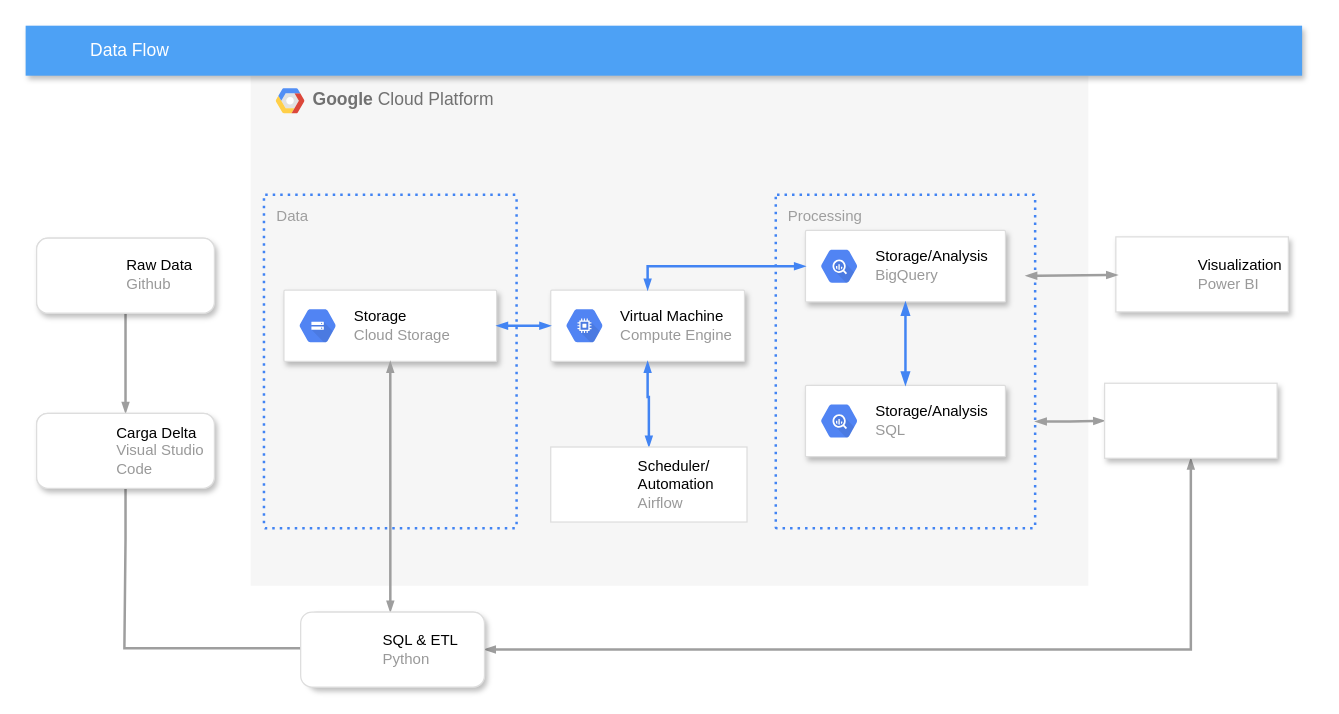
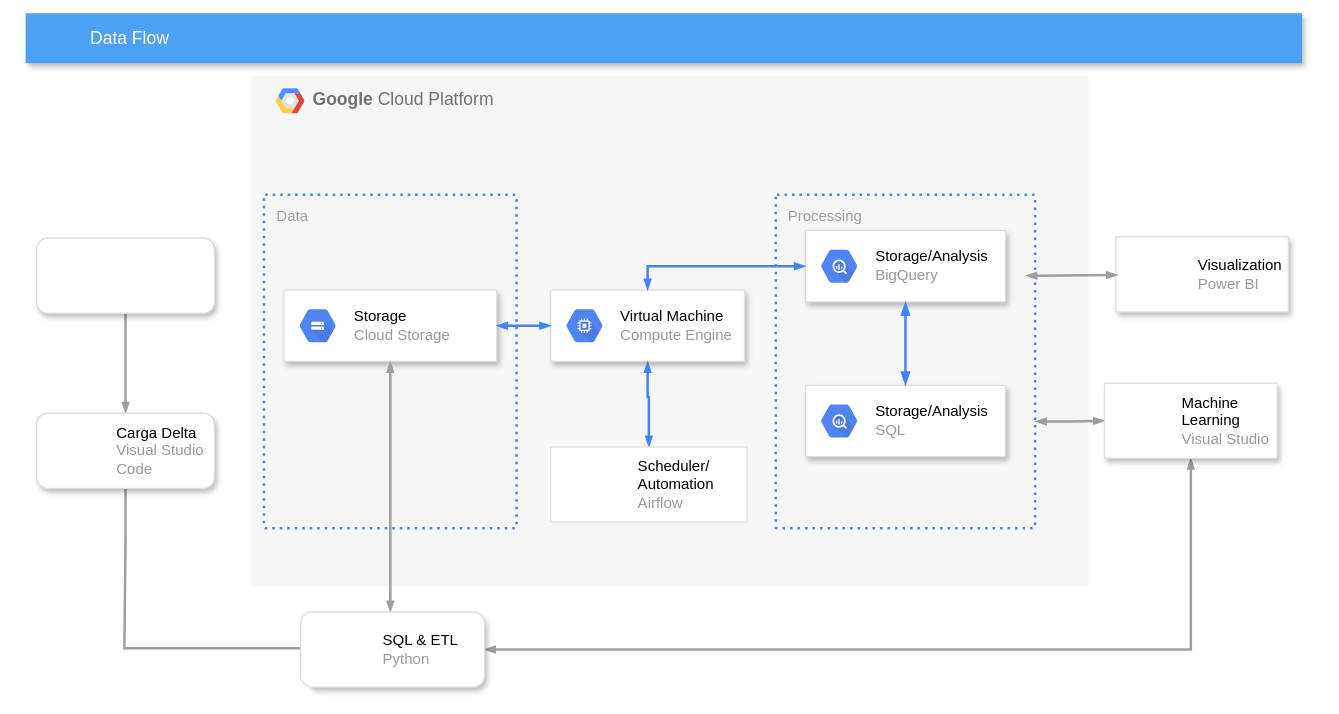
node "Data Flow": moved (664, 51) -> (664, 38)
node "Raw DataGithub": removed
node "Machine Learning Visual Studio": added
